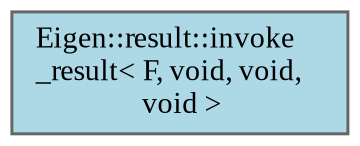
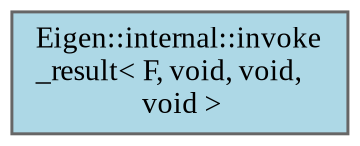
node "Eigen::result::invoke _result< F, void, void, void >": label "Eigen::result::invoke _result< F, void, void, void >" -> "Eigen::internal::invoke _result< F, void, void, void >"
